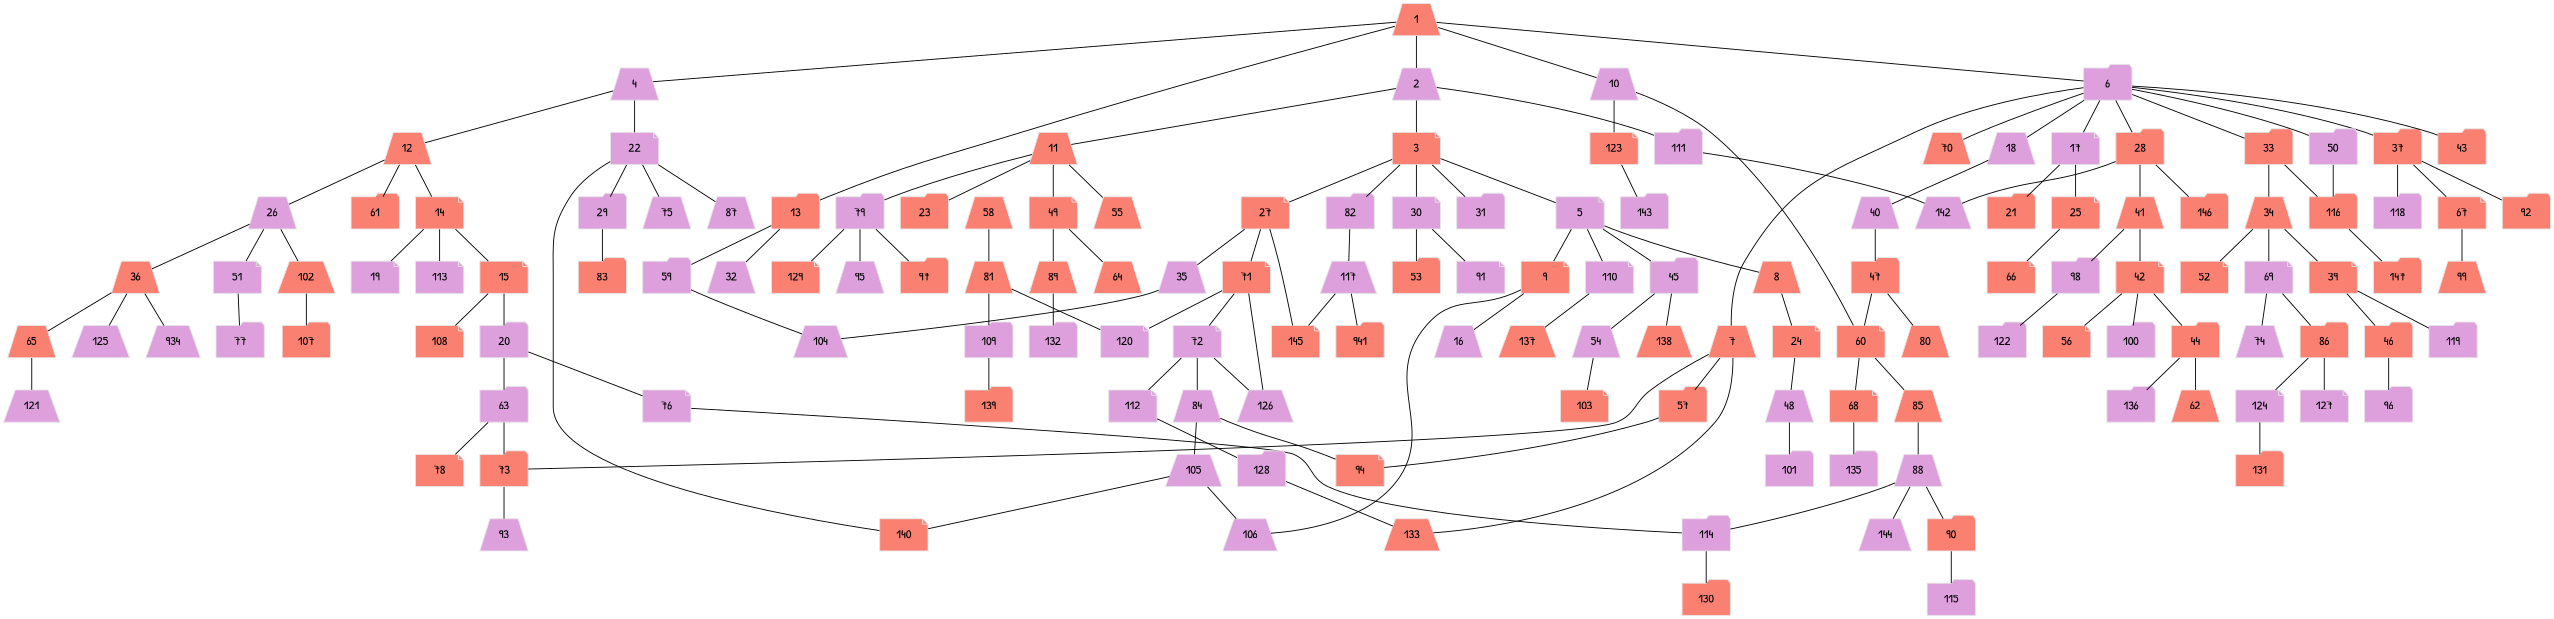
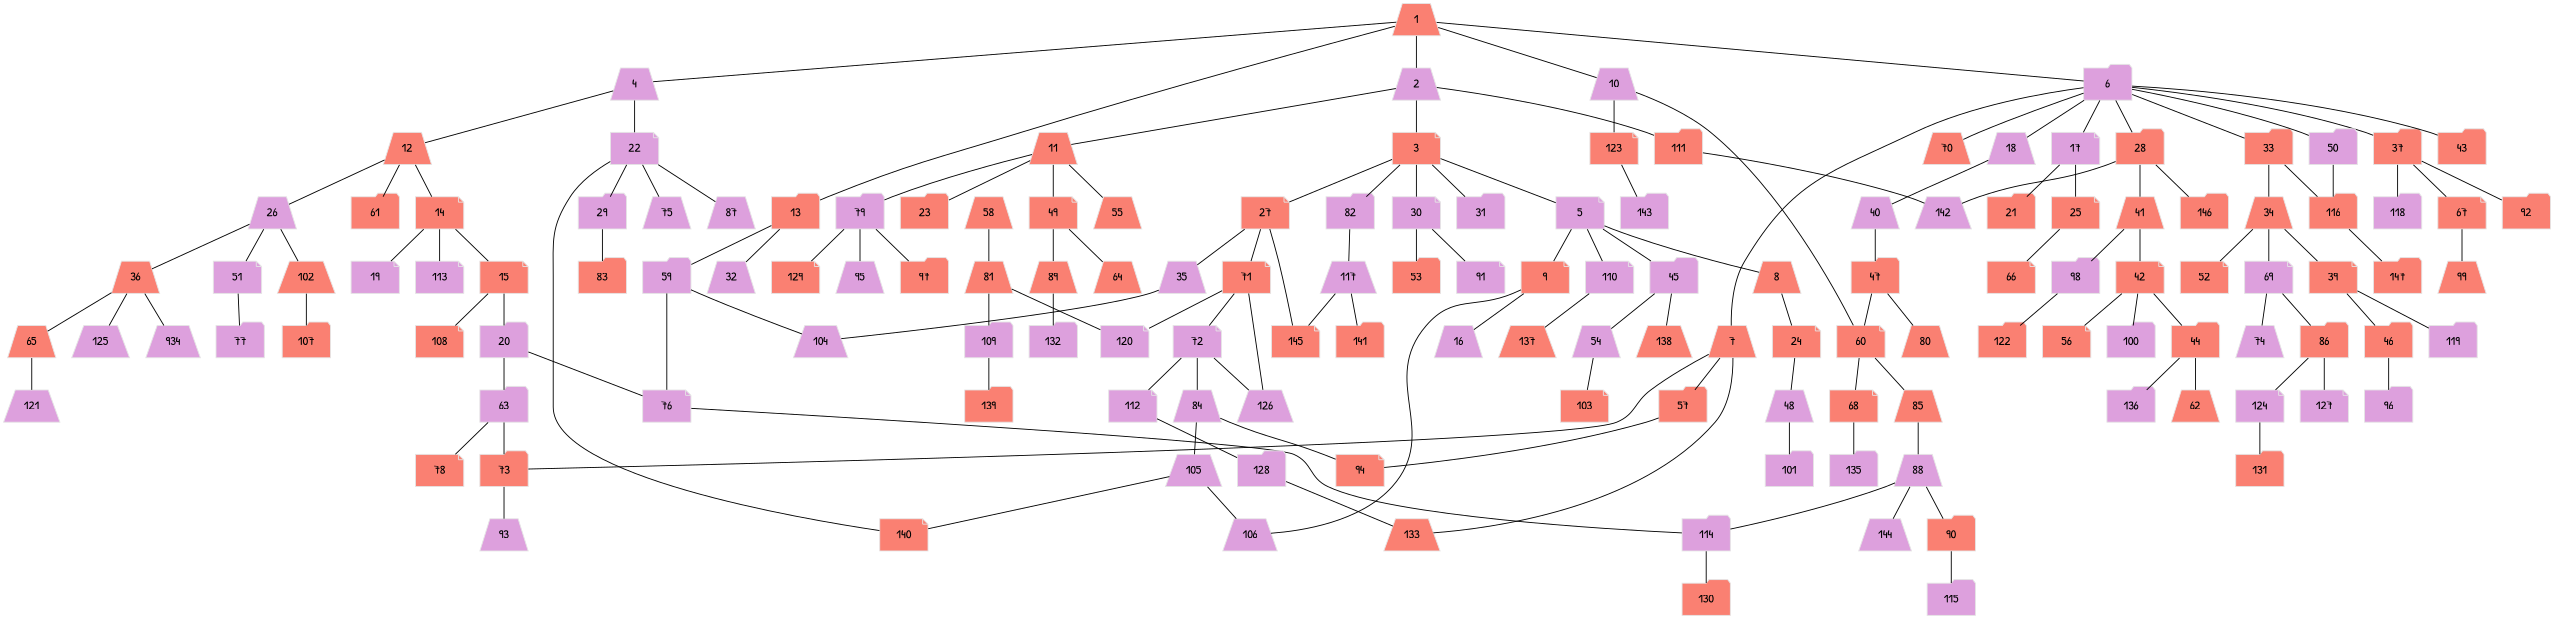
node "111": fillcolor plum -> salmon
edge "59" -- "76": added
node "941": label "941" -> "141"
node "122": fillcolor plum -> salmon
